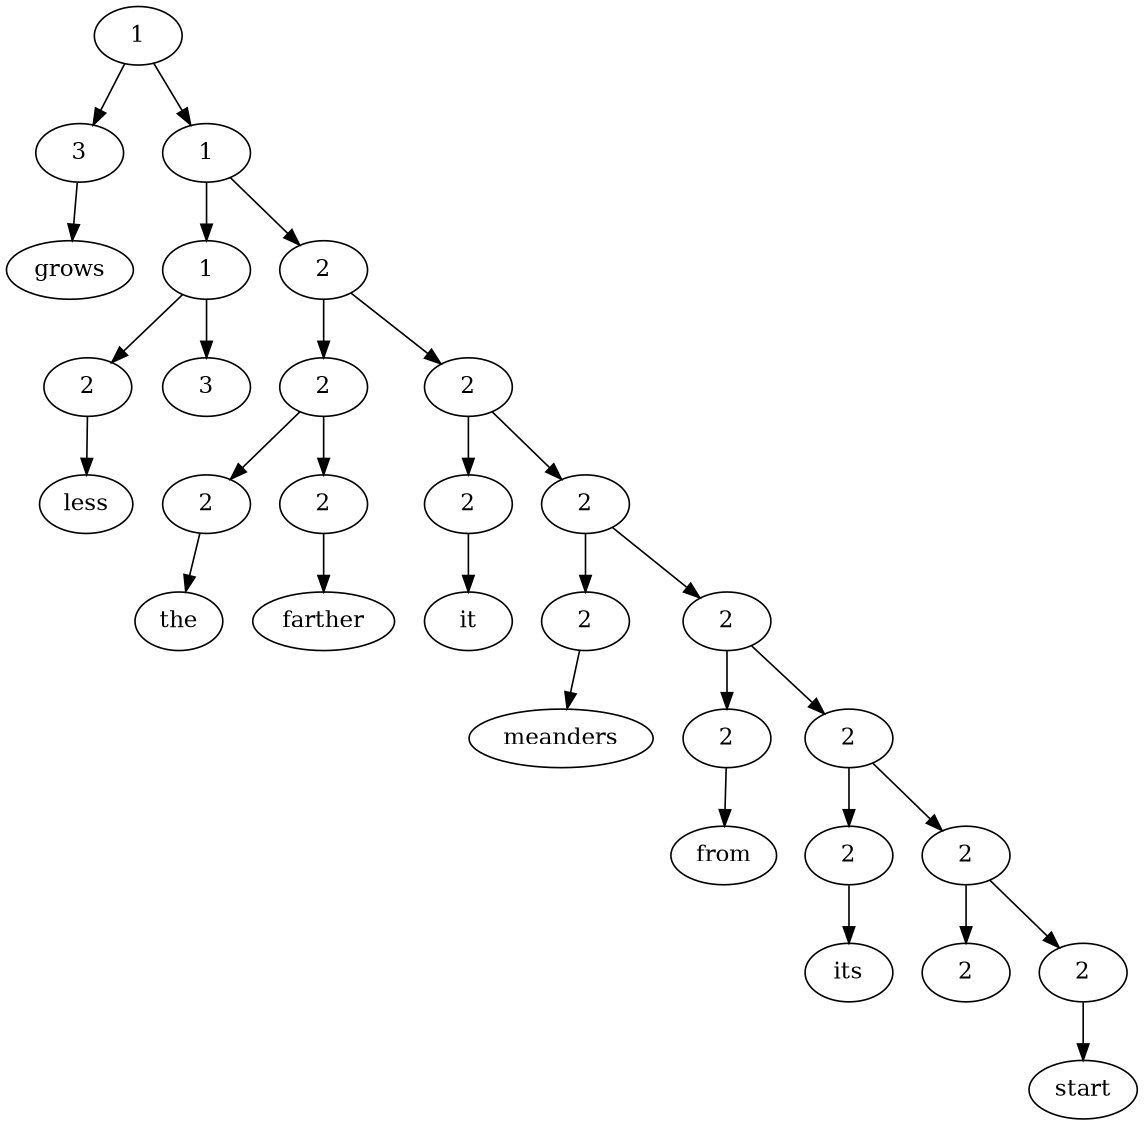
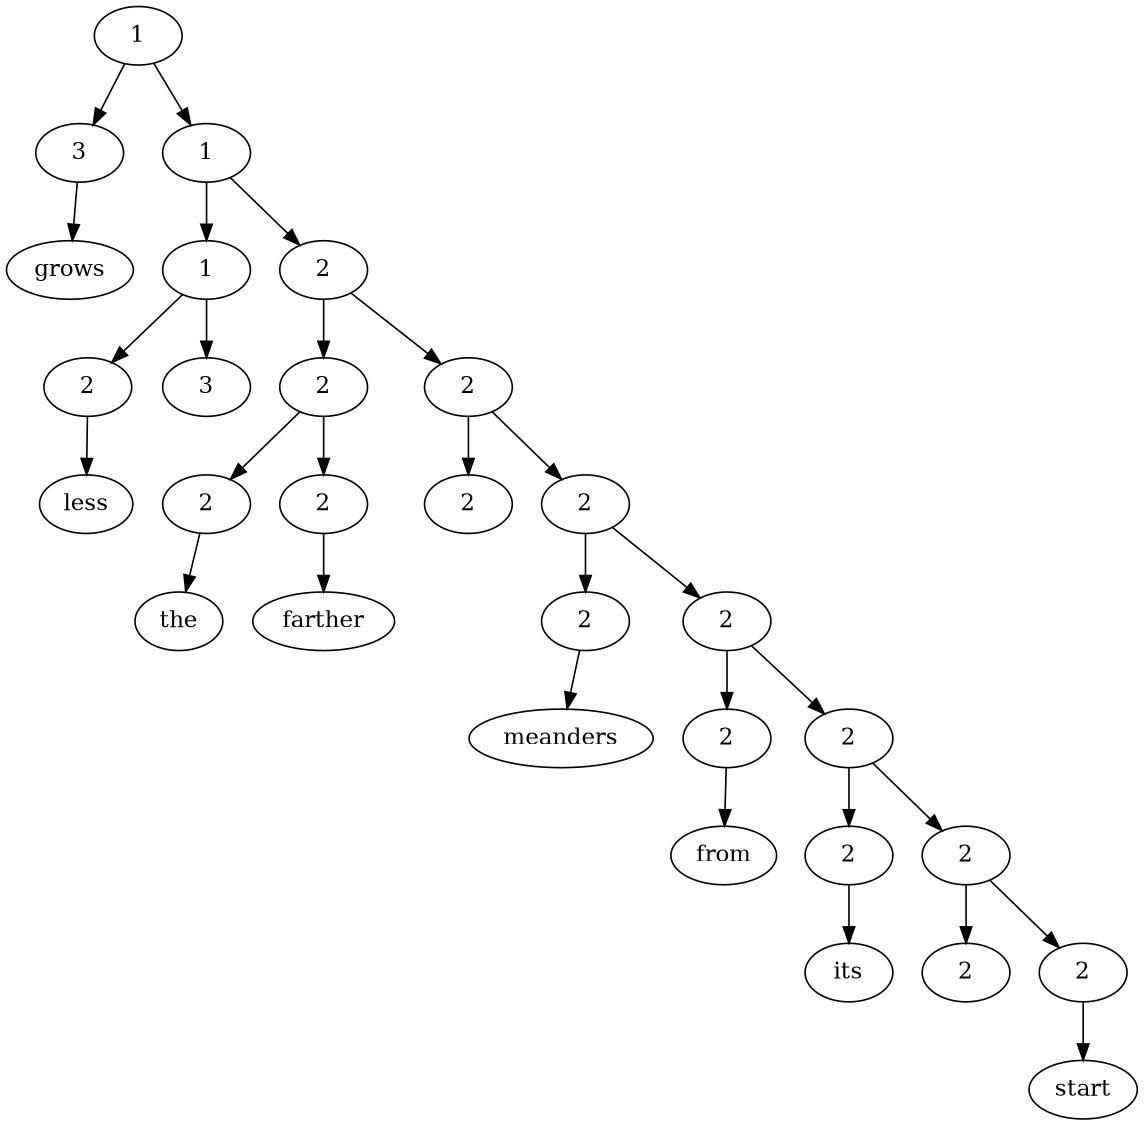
node "it": removed
